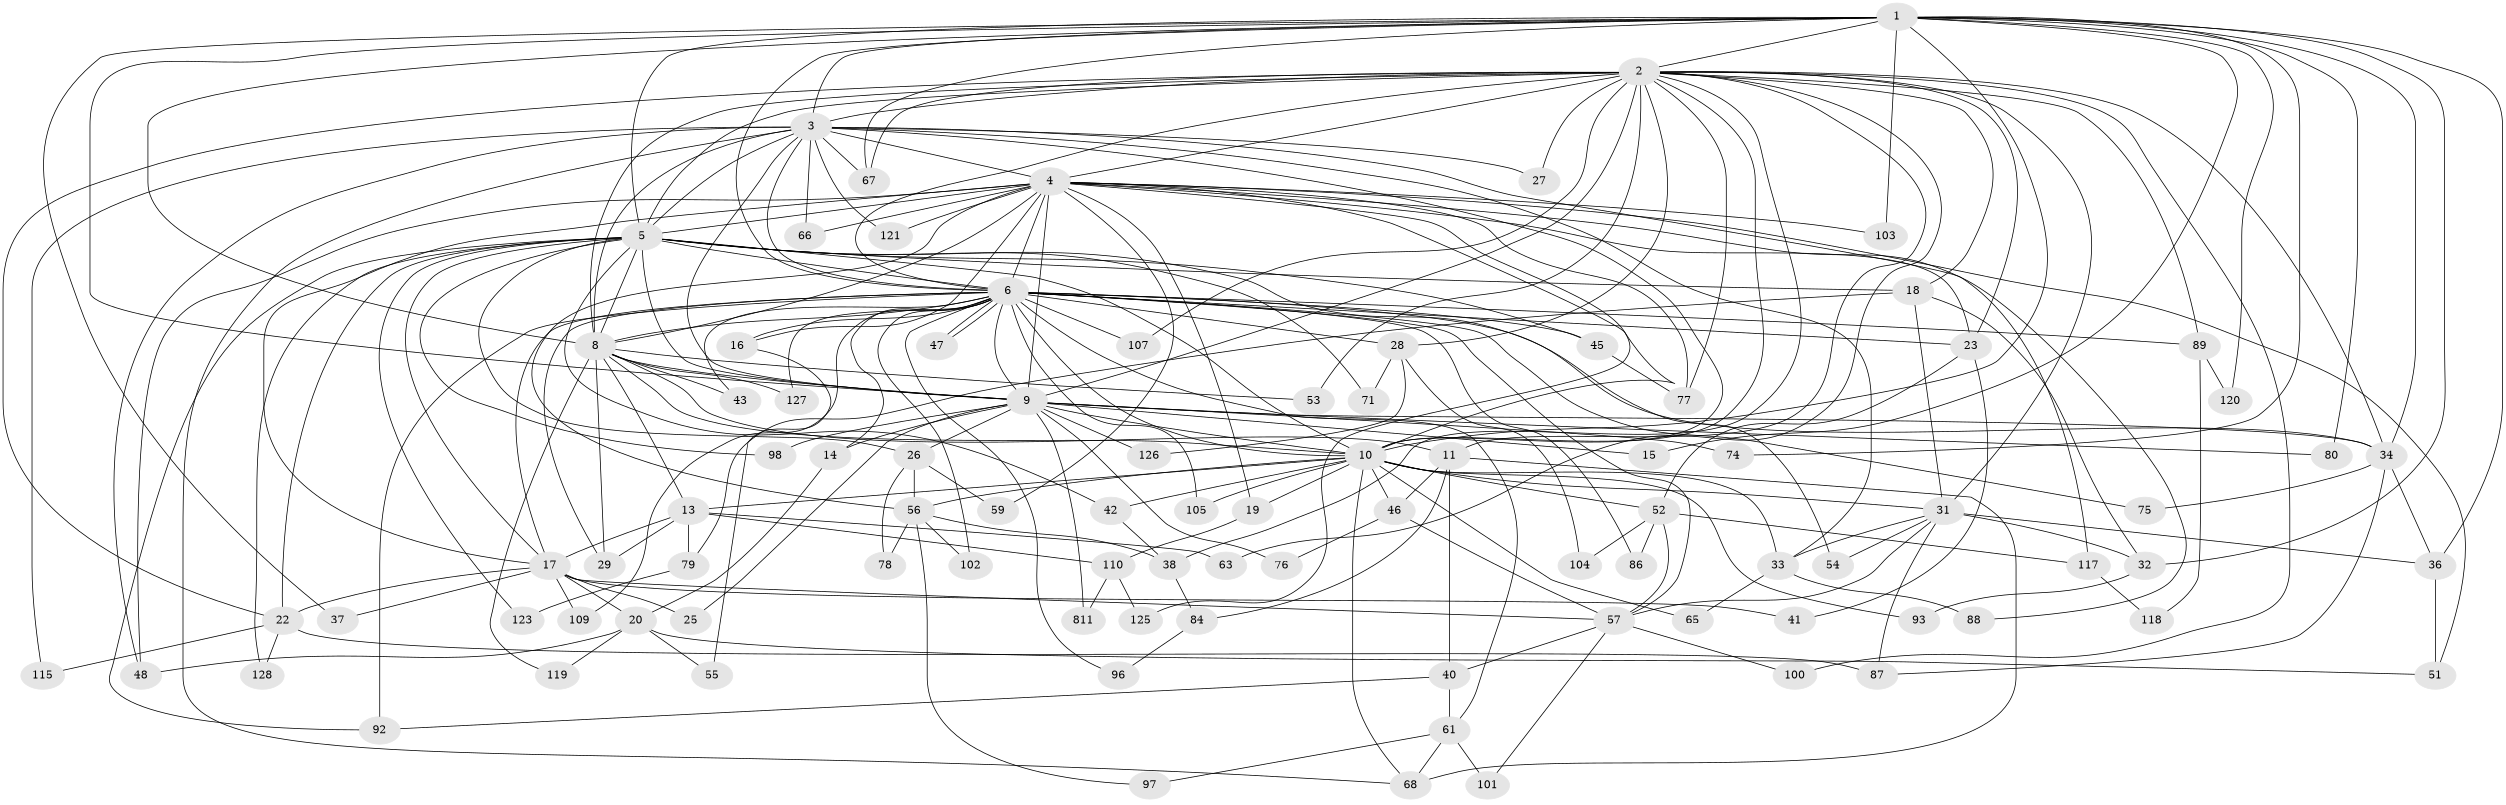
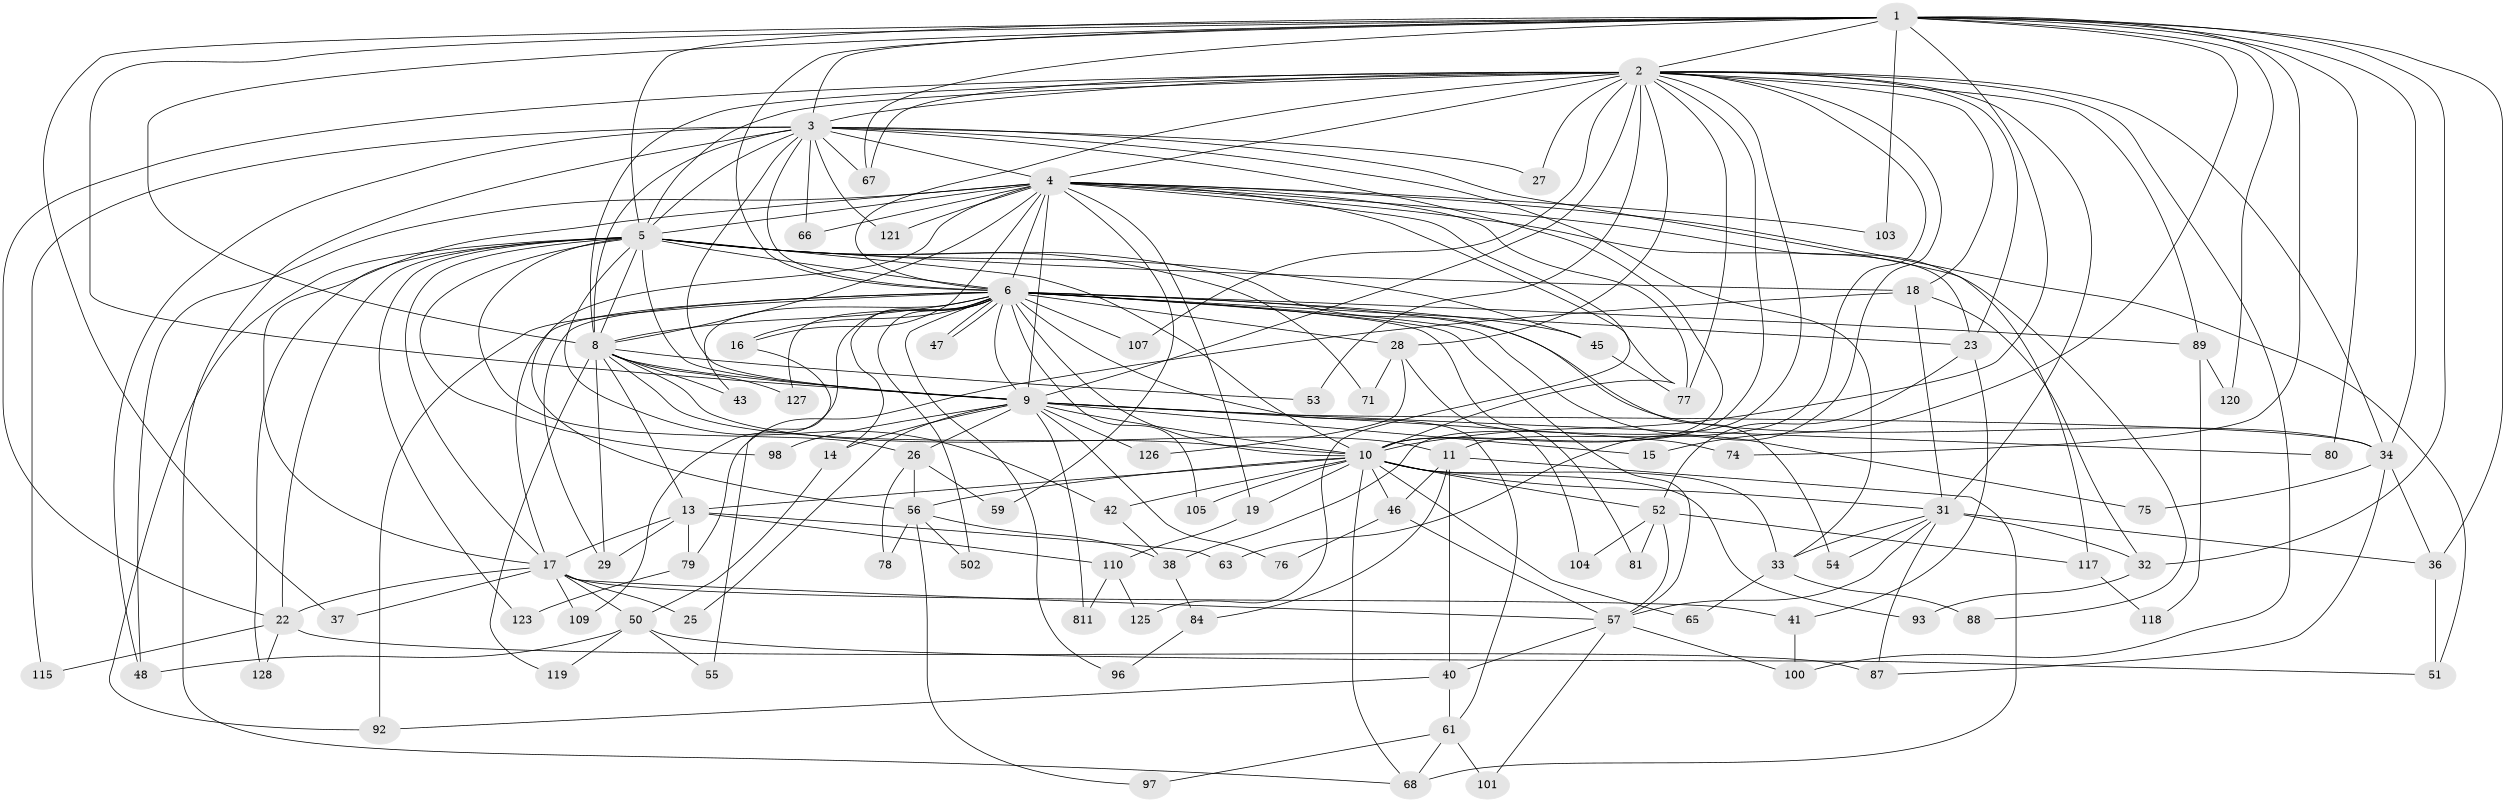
node "102": label "102" -> "502"
node "86": label "86" -> "81"
node "20": label "20" -> "50"
edge "41" -- "100": added
